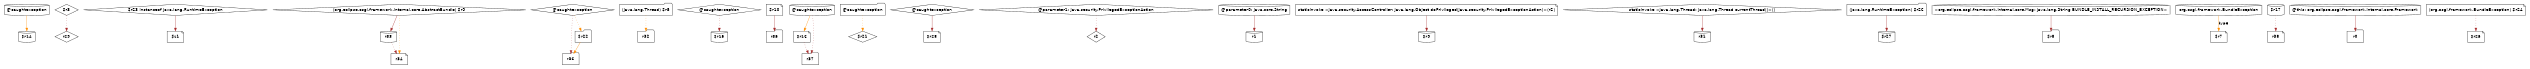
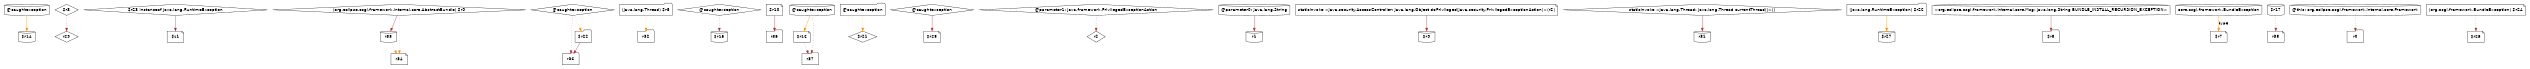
node "@parameter1: java.security.PrivilegedExceptionAction": label "@parameter1: java.security.PrivilegedExceptionAction" -> "@parameter1: java.framework.PrivilegedExceptionAction"
node "@parameter0: java.core.String": label "@parameter0: java.core.String" -> "@parameter0: java.lang.String"
node "org.osgi.framework.BundleException": label "org.osgi.framework.BundleException" -> "core.osgi.framework.BundleException"
edge "(java.lang.RuntimeException) $r26" -> "$r27": color brown -> darkorange
edge "@this: org.eclipse.osgi.framework.internal.core.Framework" -> "r0": style solid -> dotted
edge "r33" -> "r34": color brown -> darkorange
edge "$r22" -> "r36": color darkorange -> brown
